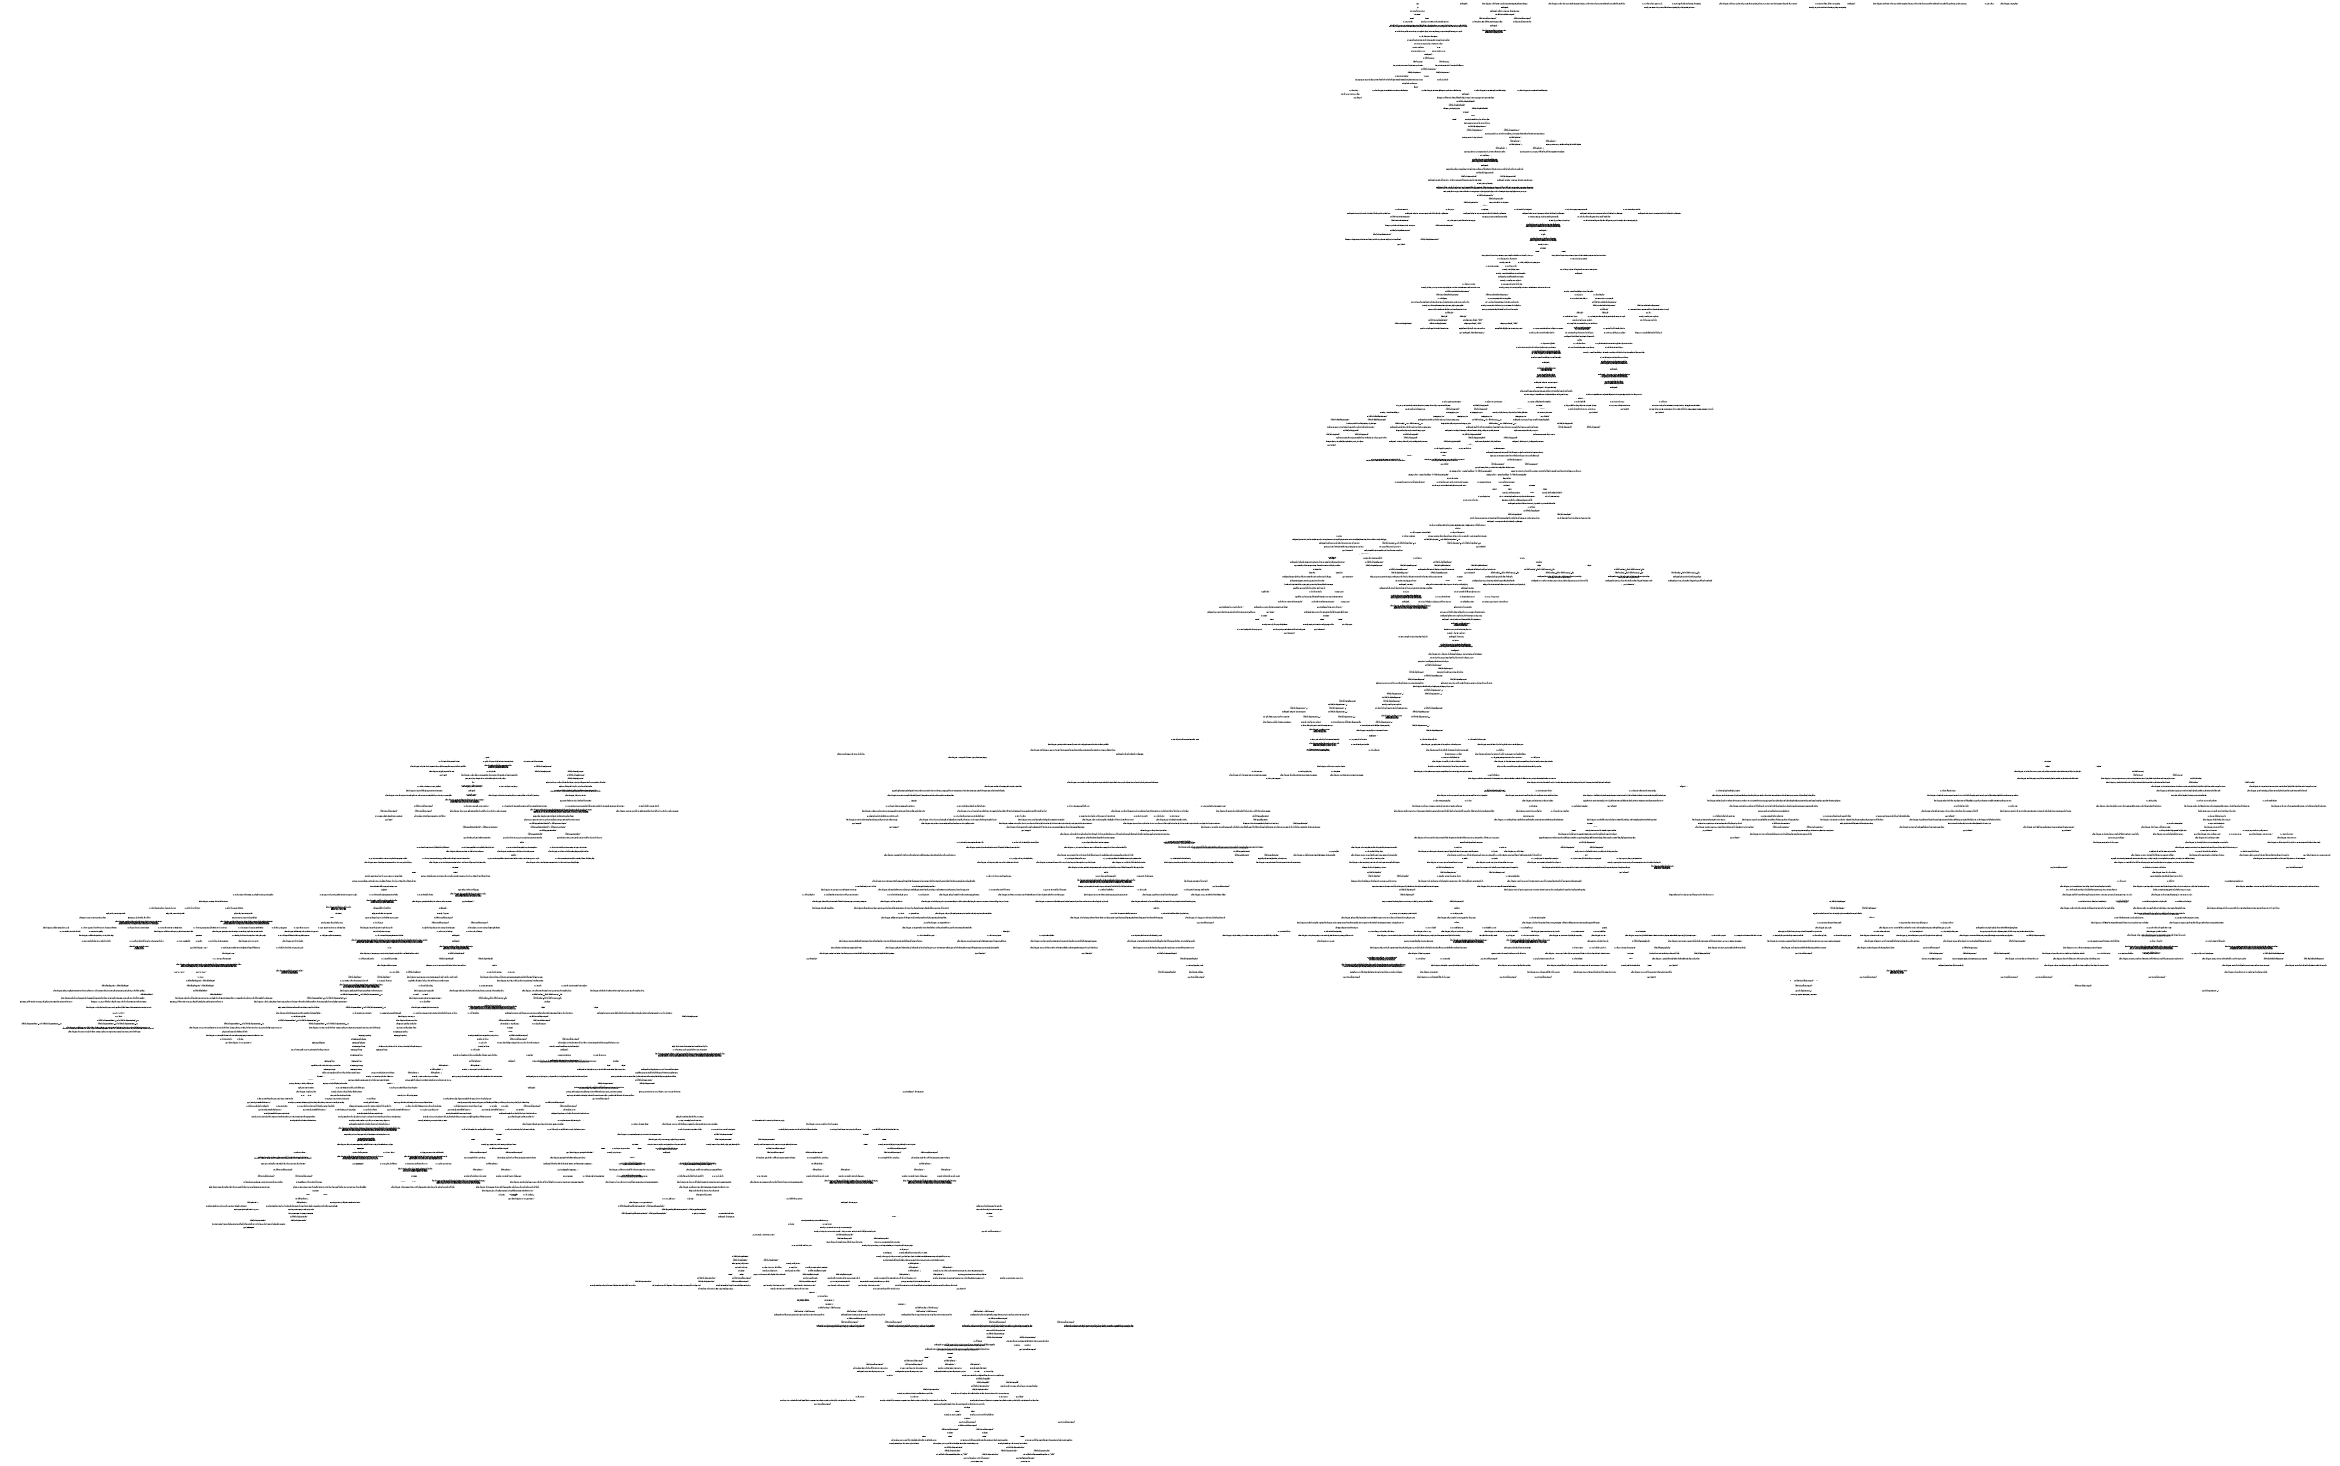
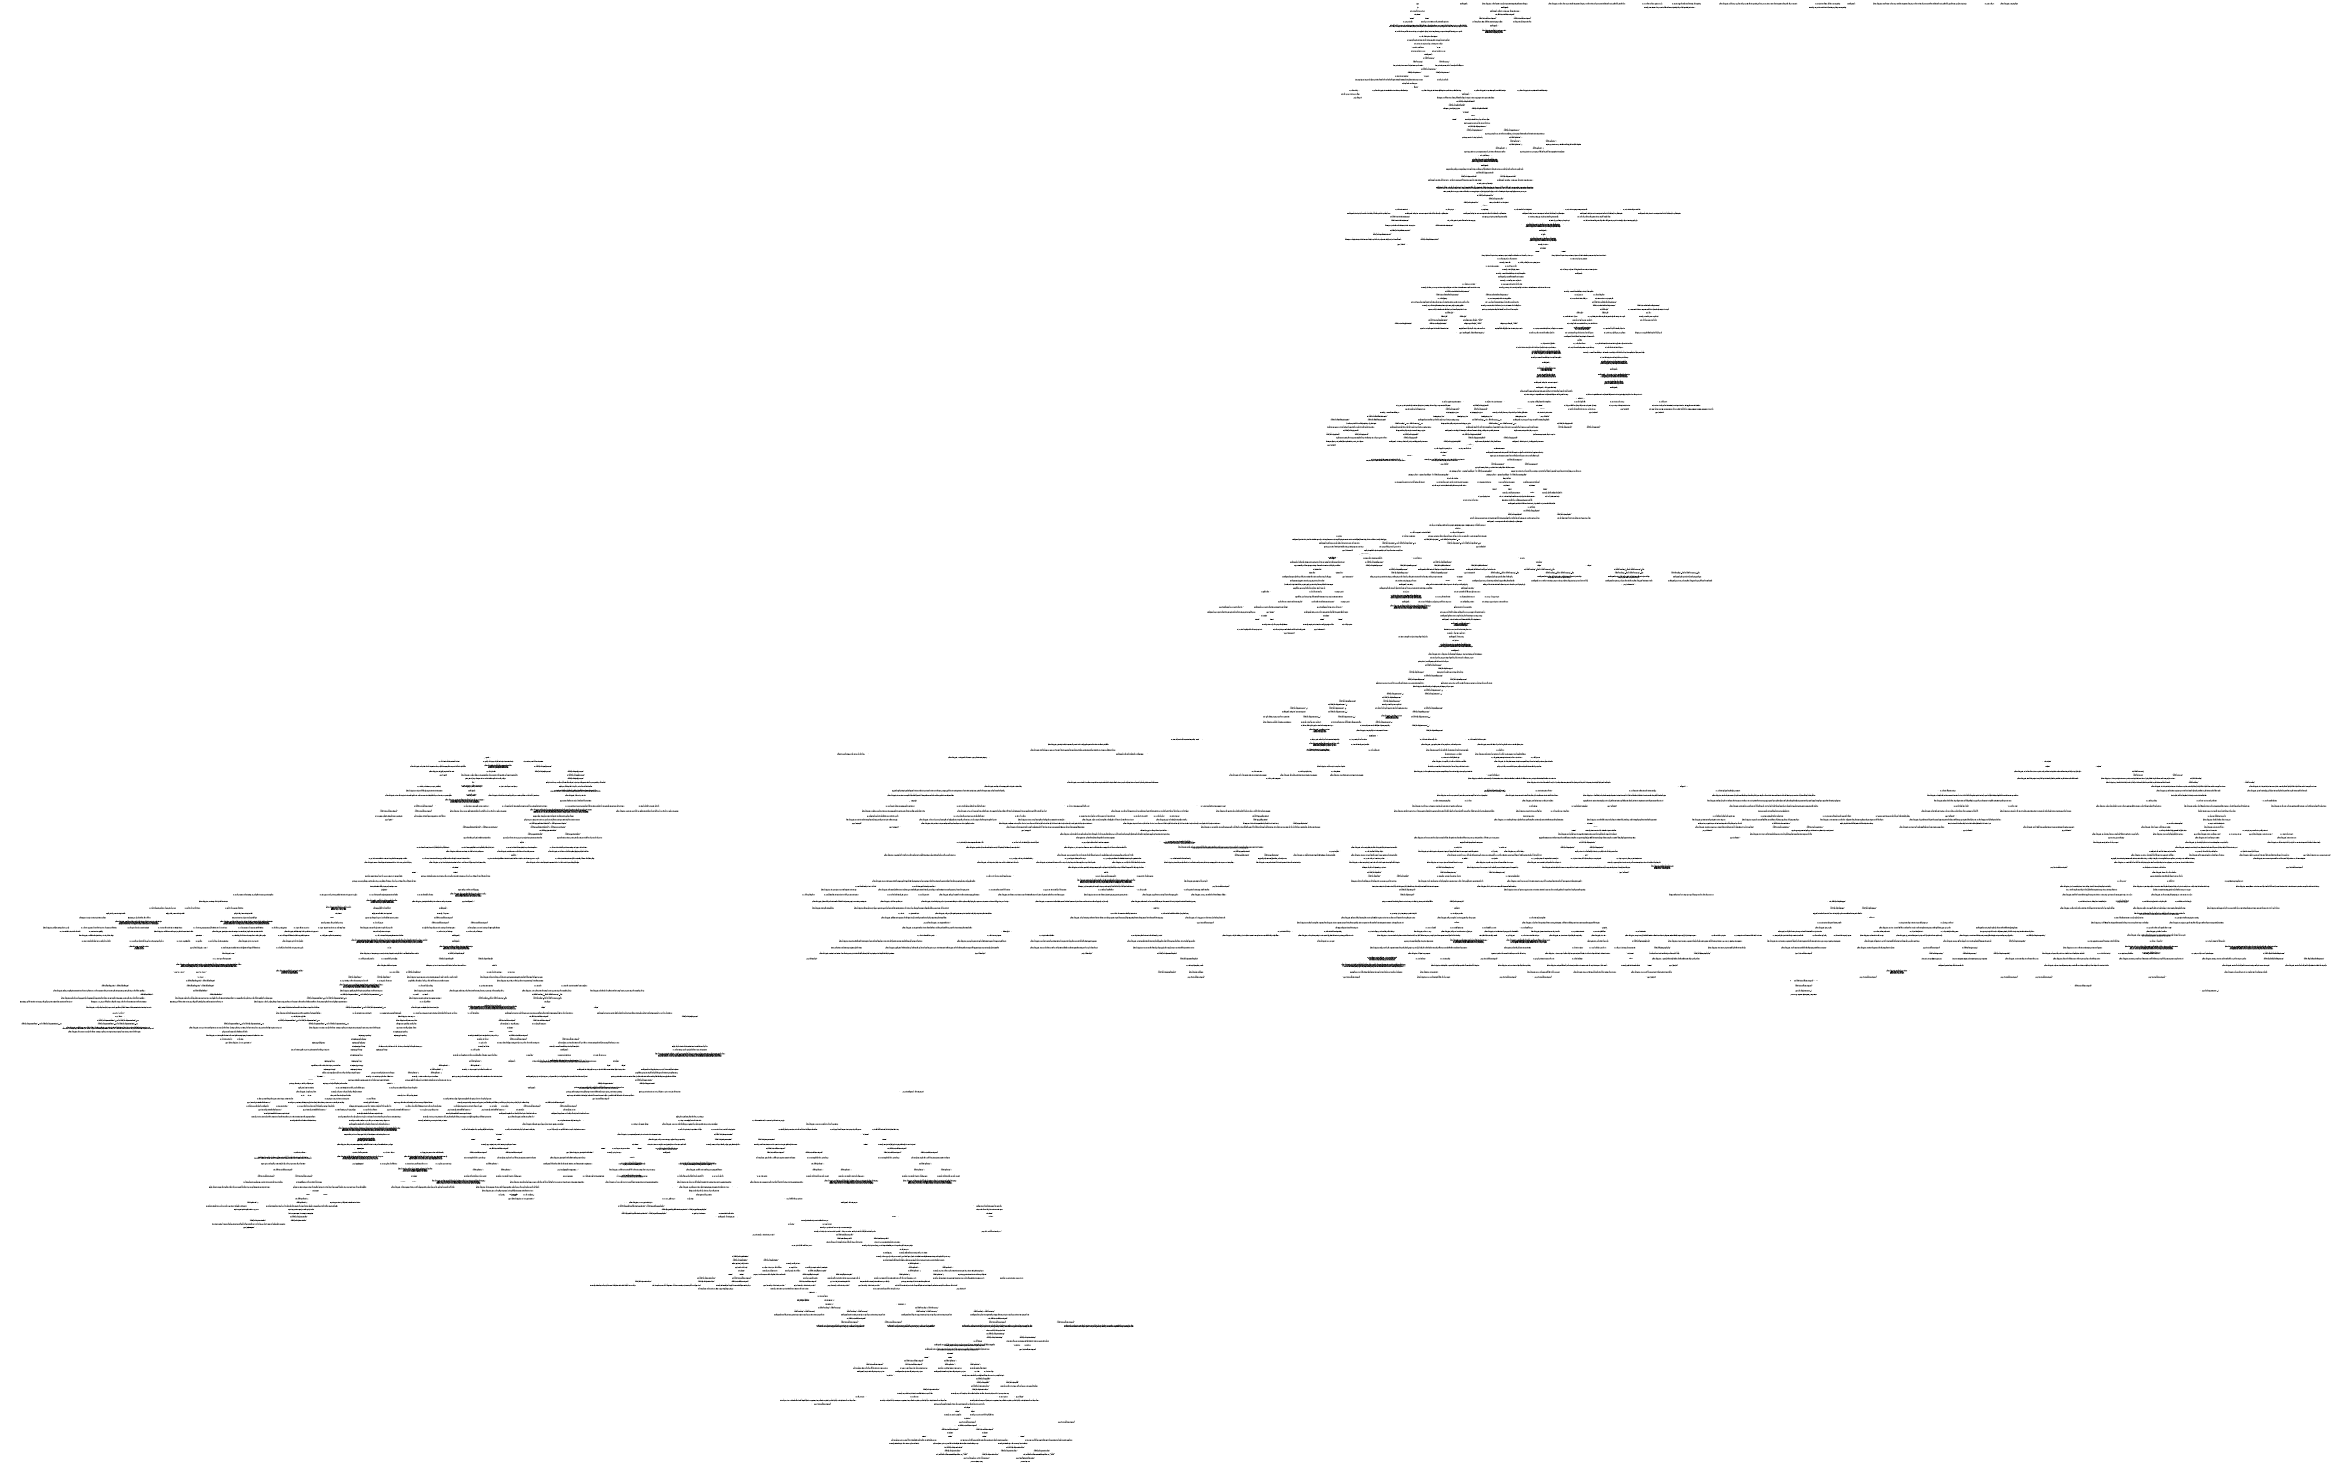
node "You: Clean the connections with the ammonia.": added
